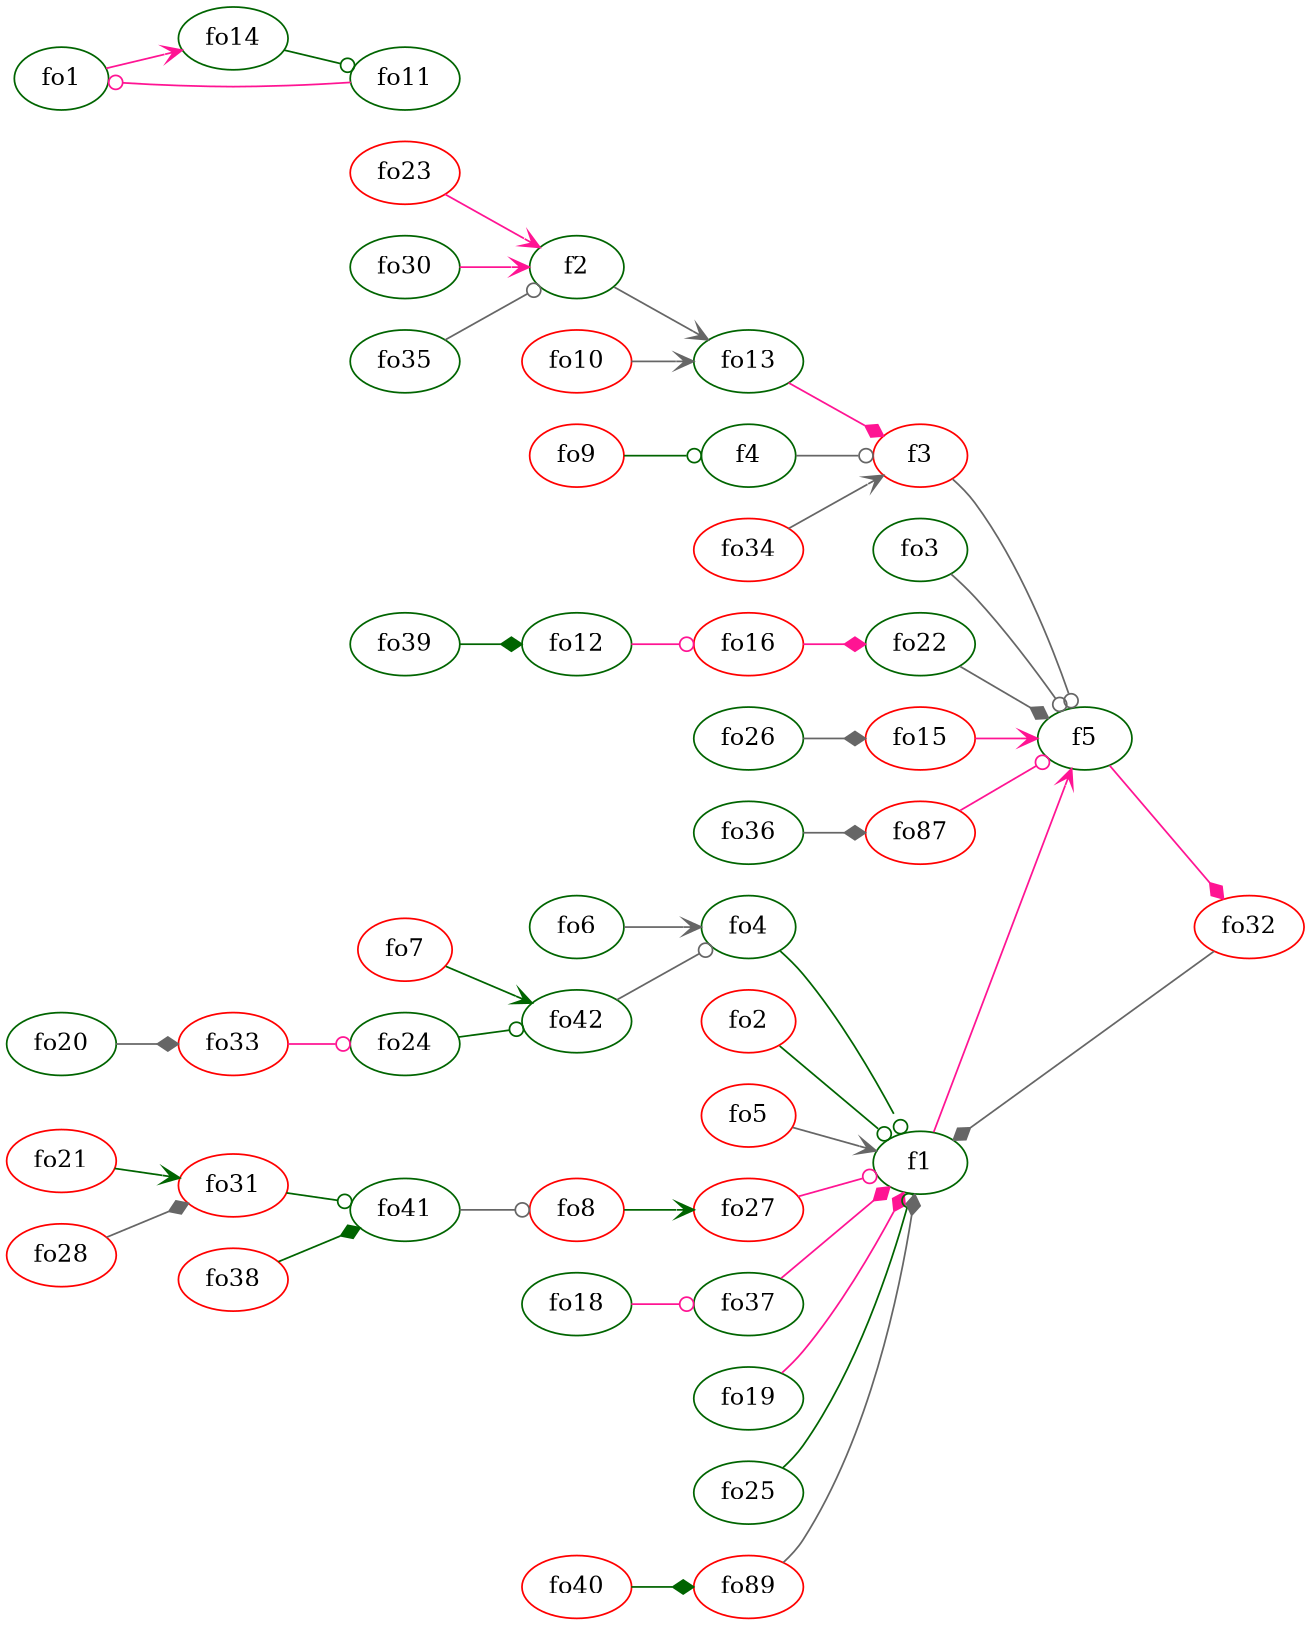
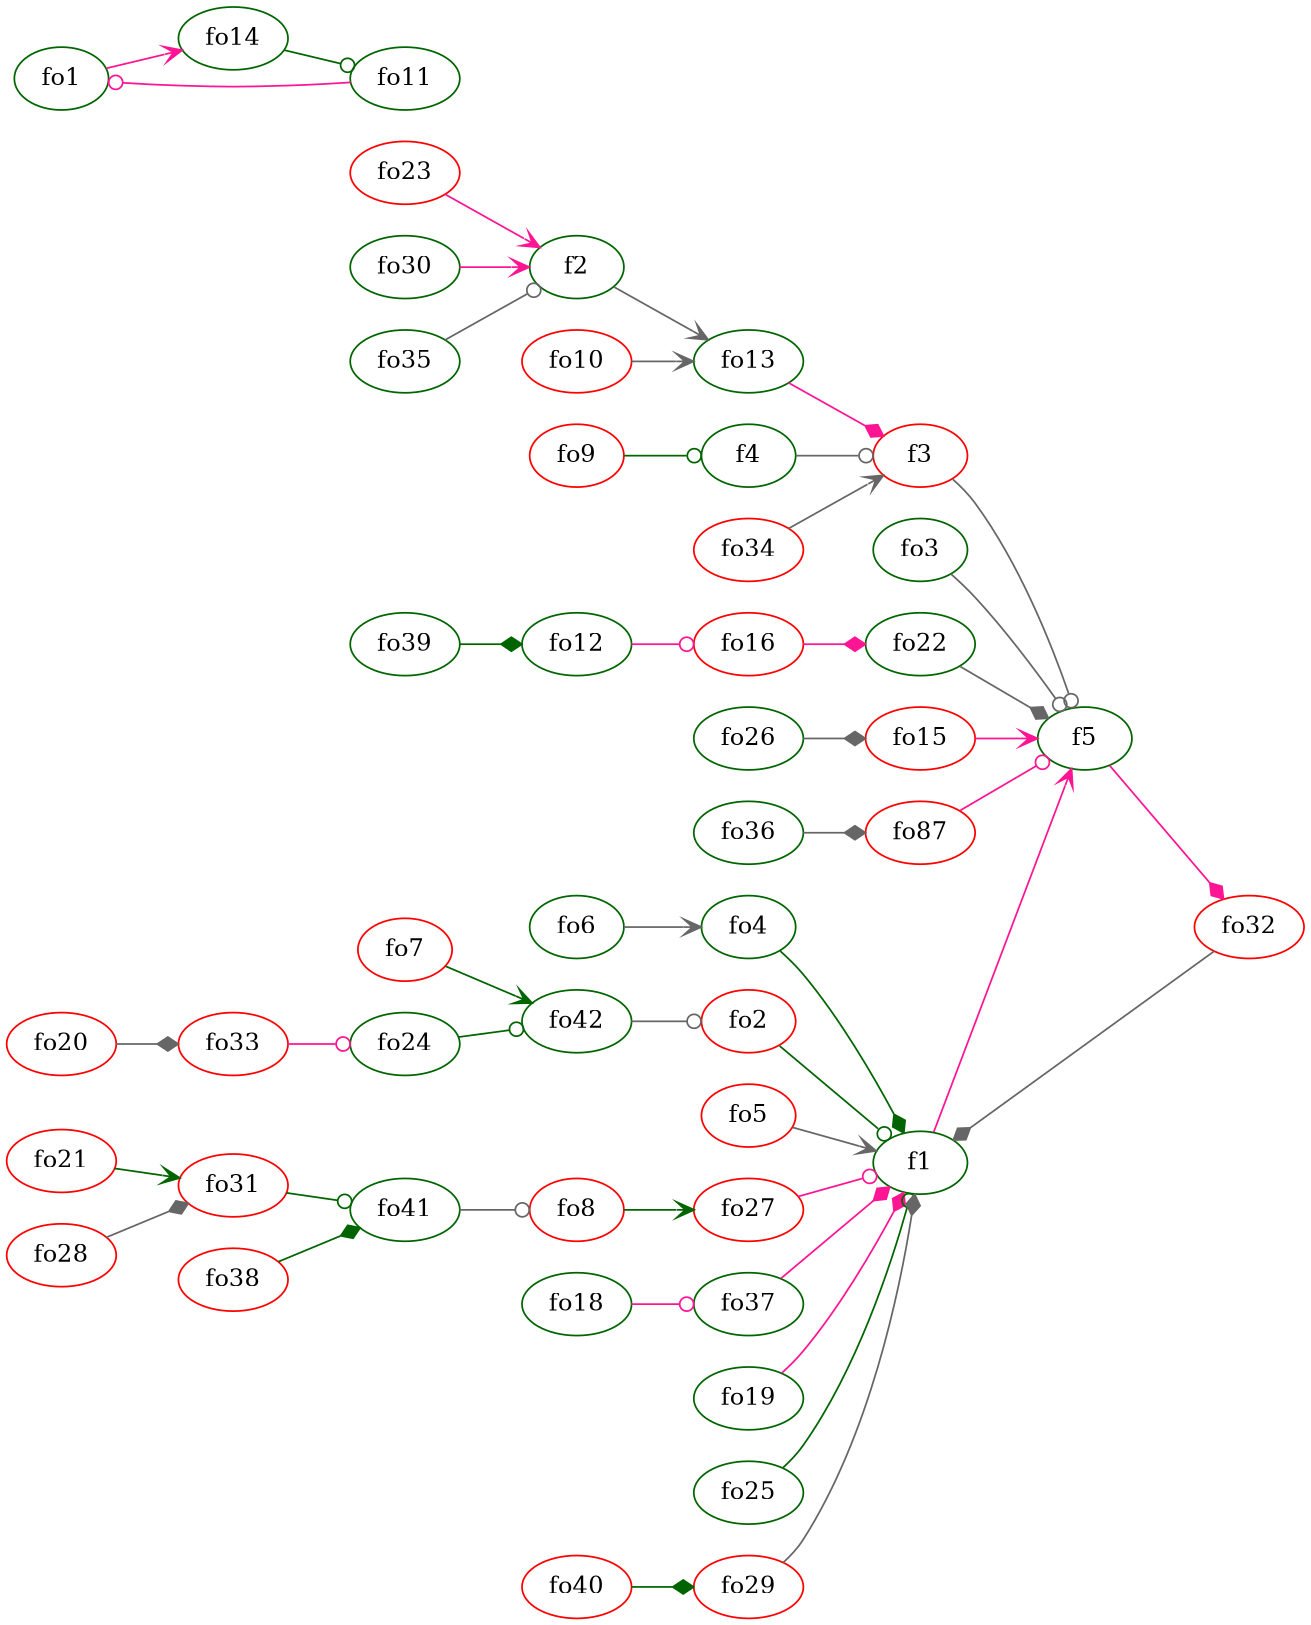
edge "fo42" -> "fo4": now "fo42" -> "fo2"
edge "fo4" -> "f1": arrowhead odot -> diamond
node "fo20": color darkgreen -> red
node "fo89": label "fo89" -> "fo29"
